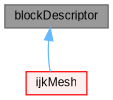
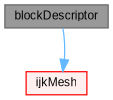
edge "ijkMesh" -> "blockDescriptor": reversed
